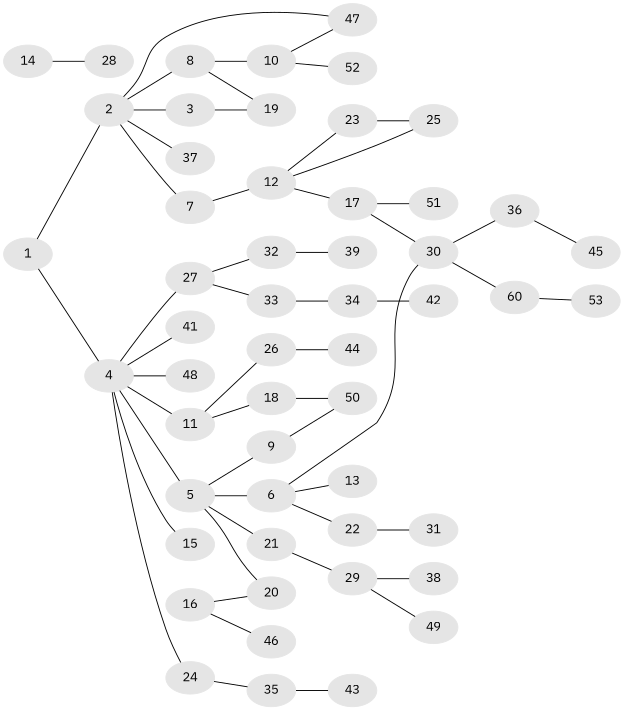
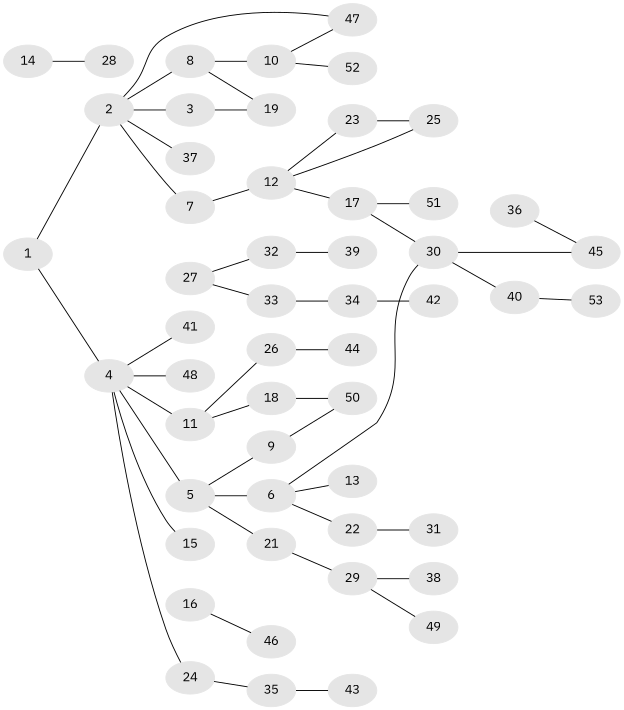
edge "36" -- "30": now "45" -- "30"
node "60": label "60" -> "40"
edge "27" -- "4": removed
node "20": removed
